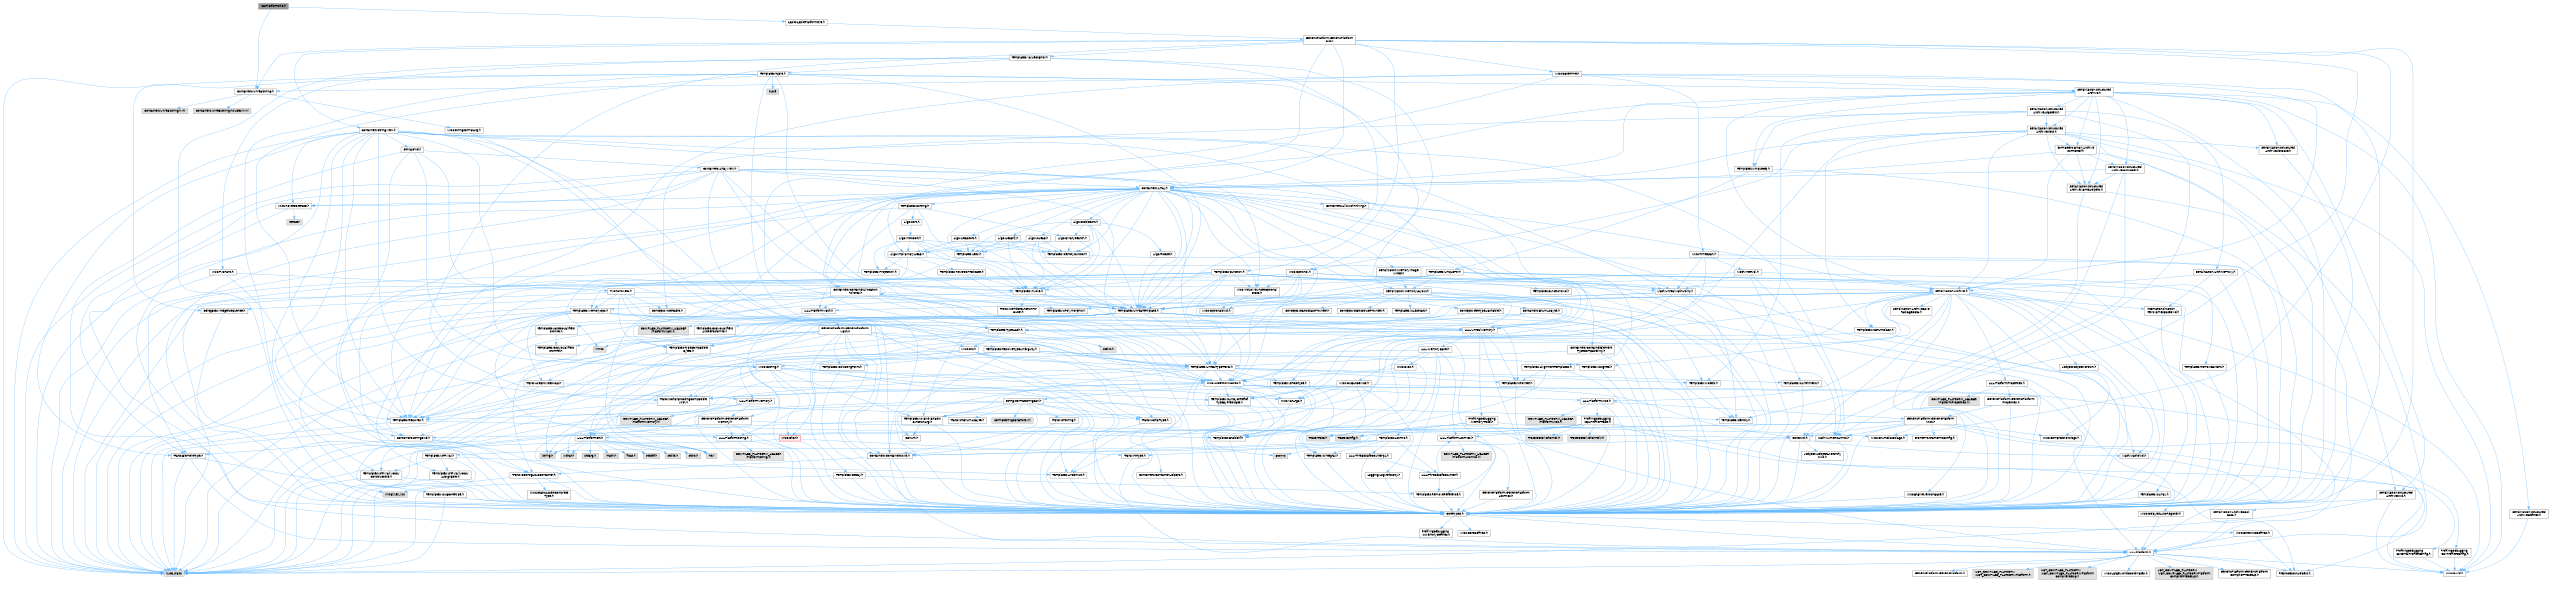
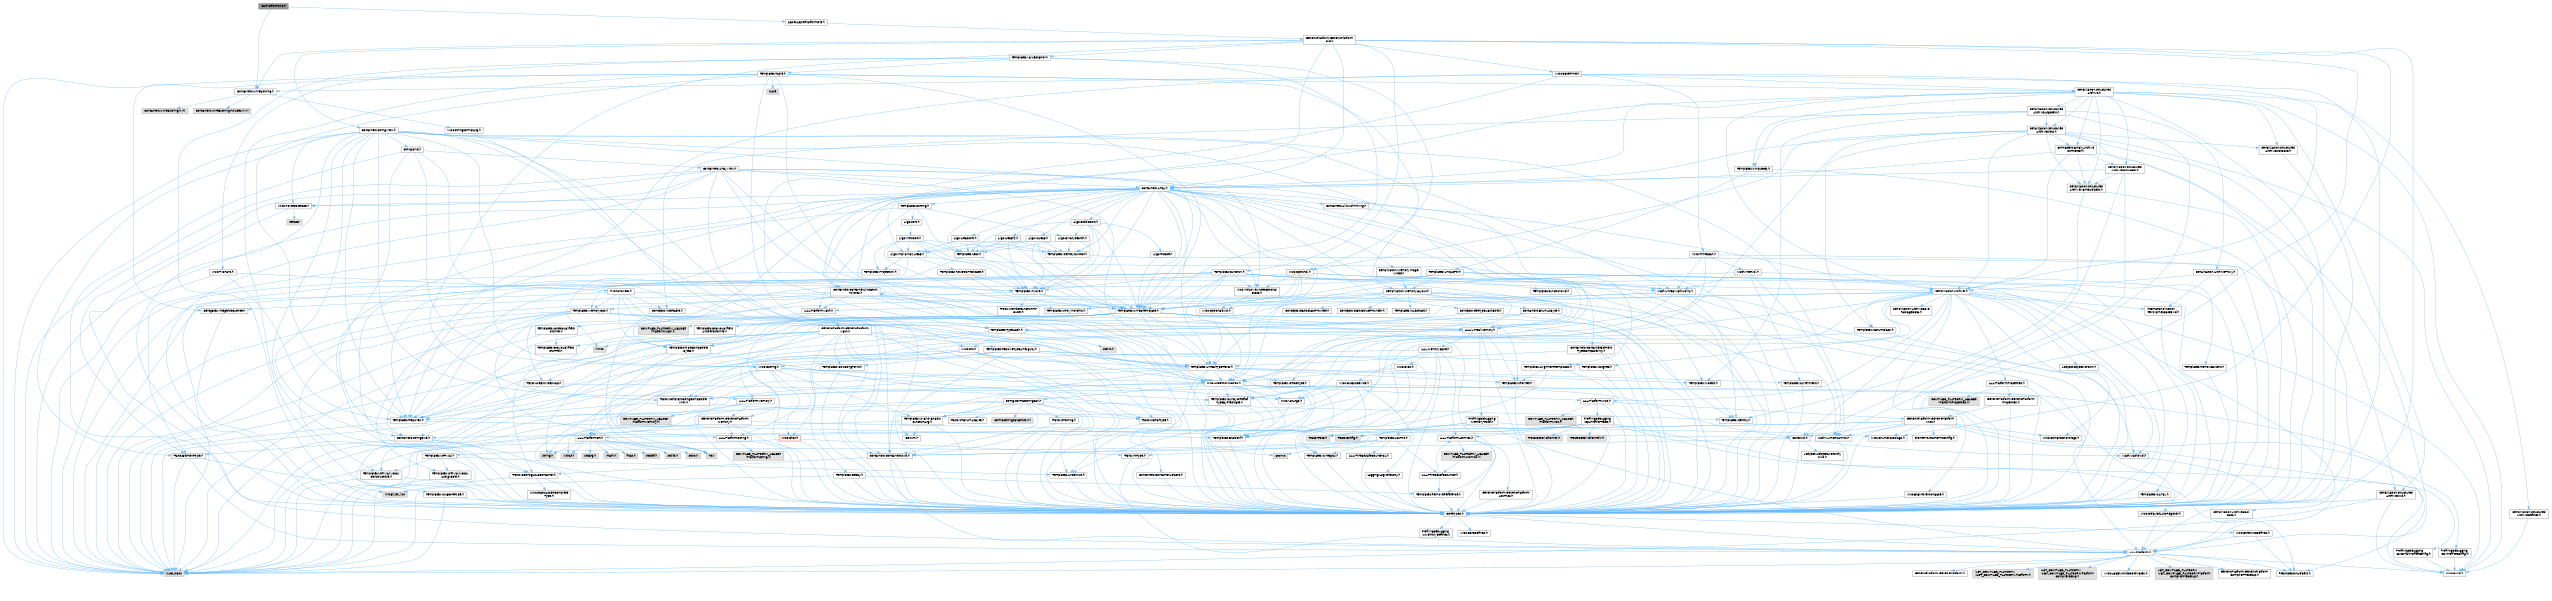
edge "Serialization/Archive.h" -> "Templates/IsValidVariadic FunctionArg.h": removed
edge "HAL/ThreadSafeCounter64.h" -> "HAL/ThreadSafeCounter.h": now "COMPILED_PLATFORM_HEADER (PlatformAtomics.h)" -> "HAL/ThreadSafeCounter.h"
edge "Templates/UnrealTemplate.h" -> "CoreTypes.h": added
